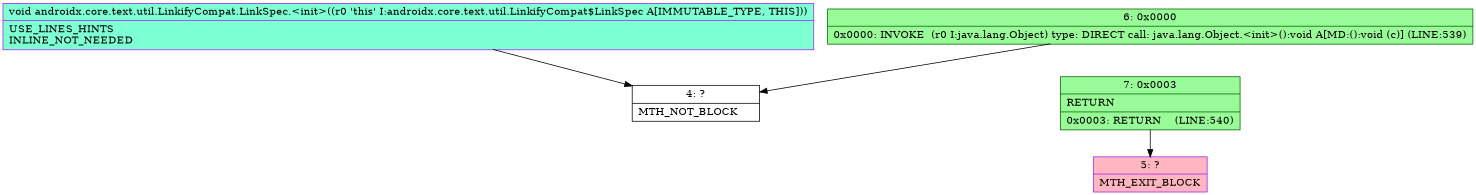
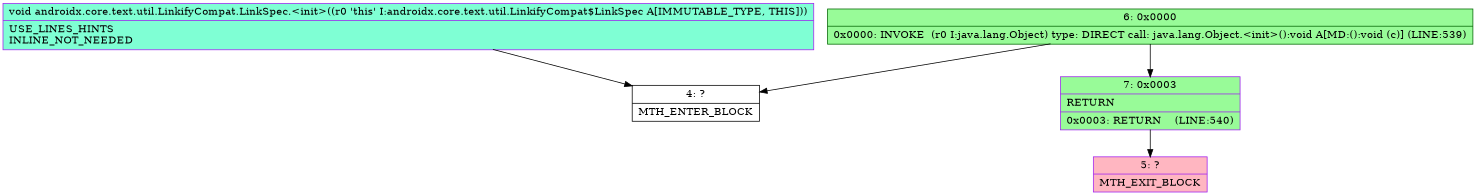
edge "6: 0x0000" -> "7: 0x0003": added
node "7: 0x0003": color darkgreen -> purple
node "4: ?": text "MTH_NOT_BLOCK" -> "MTH_ENTER_BLOCK"
